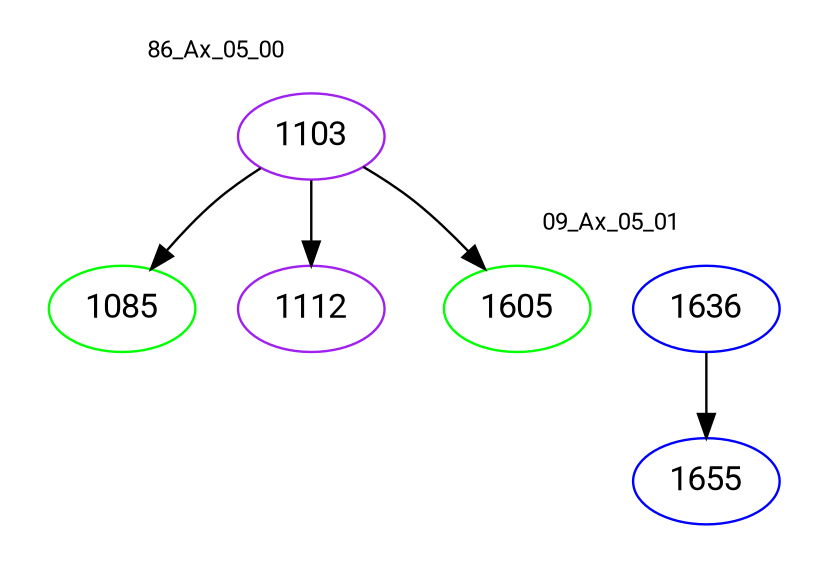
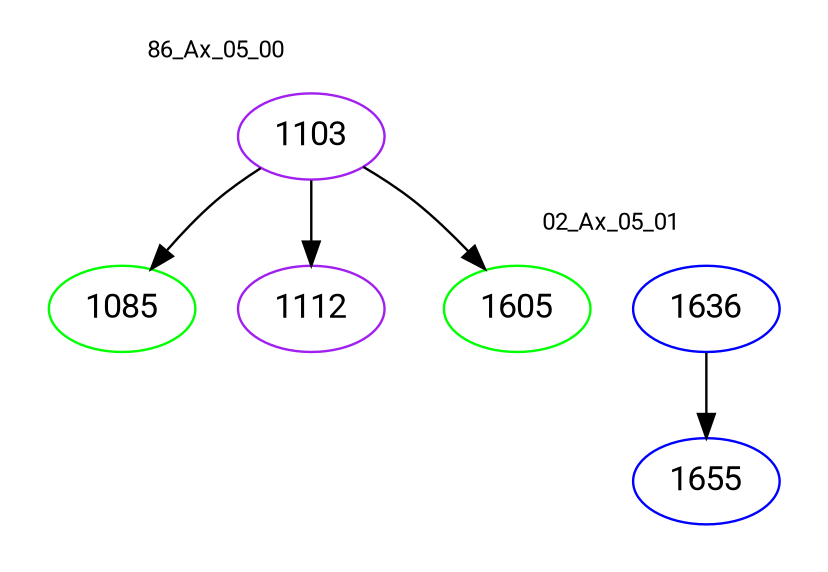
cluster "09_Ax_05_01": label "09_Ax_05_01" -> "02_Ax_05_01"
